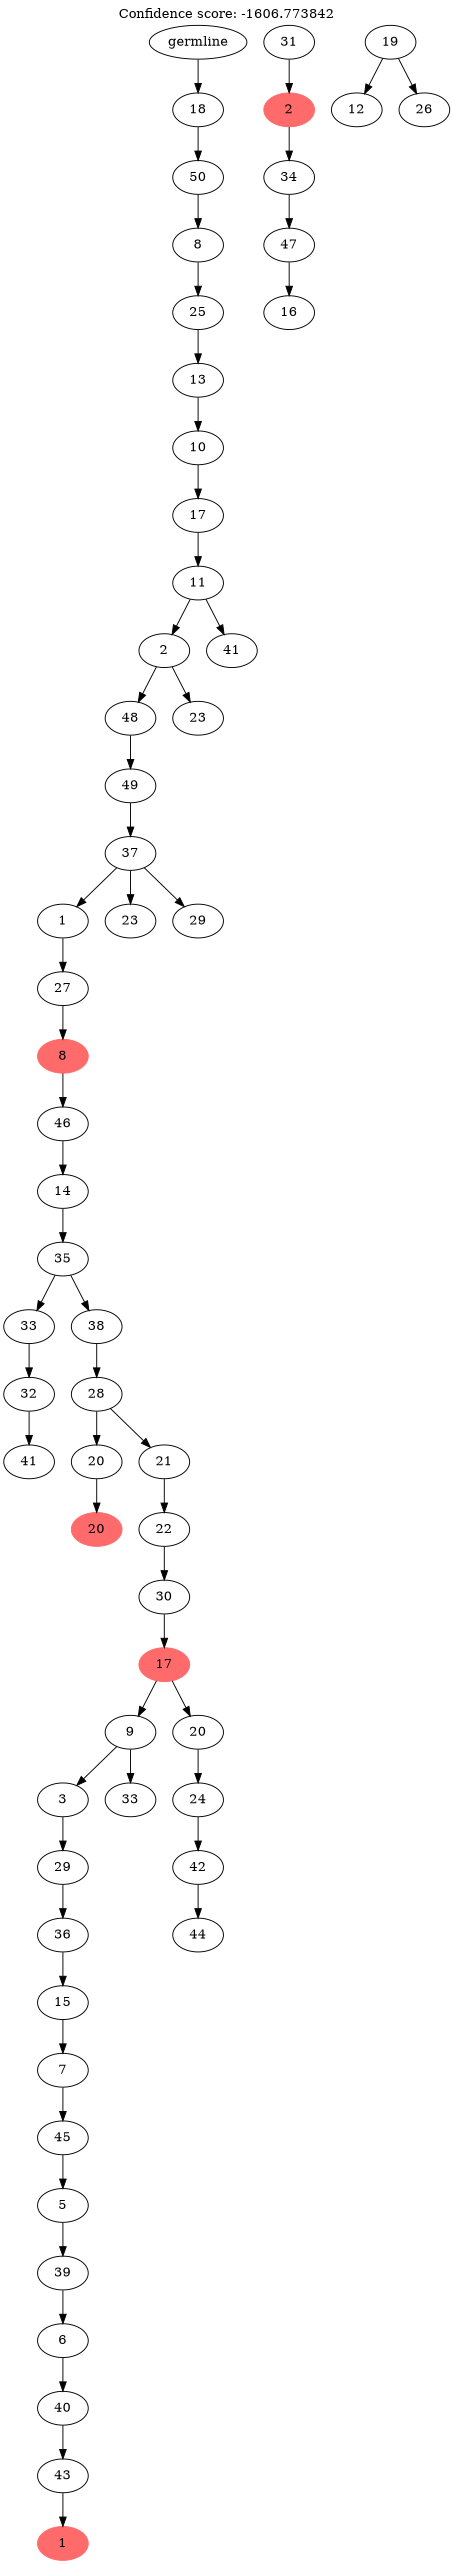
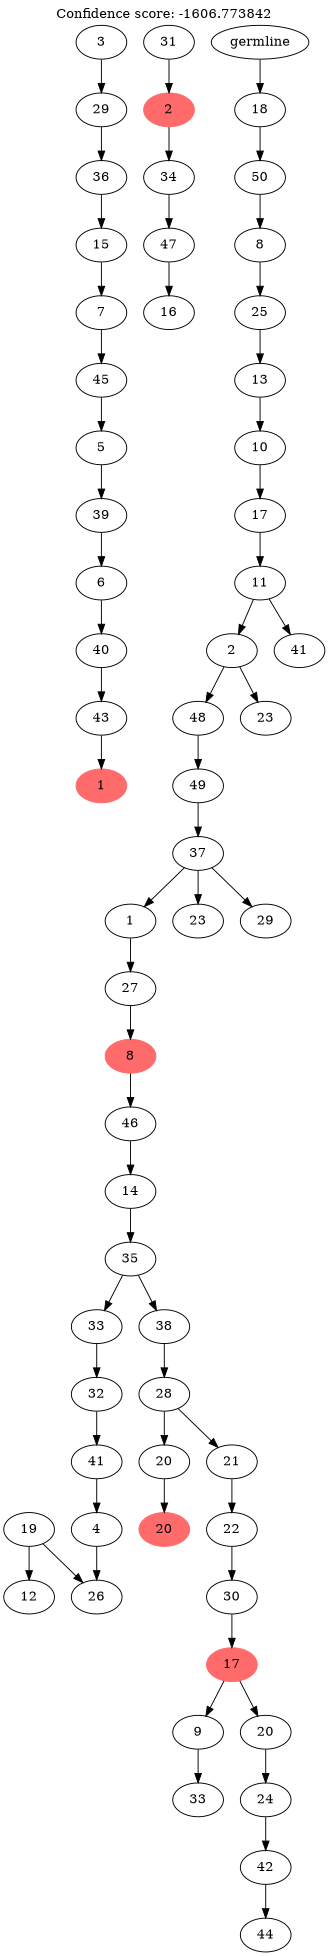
node "4": added
edge "9" -> "3": removed
